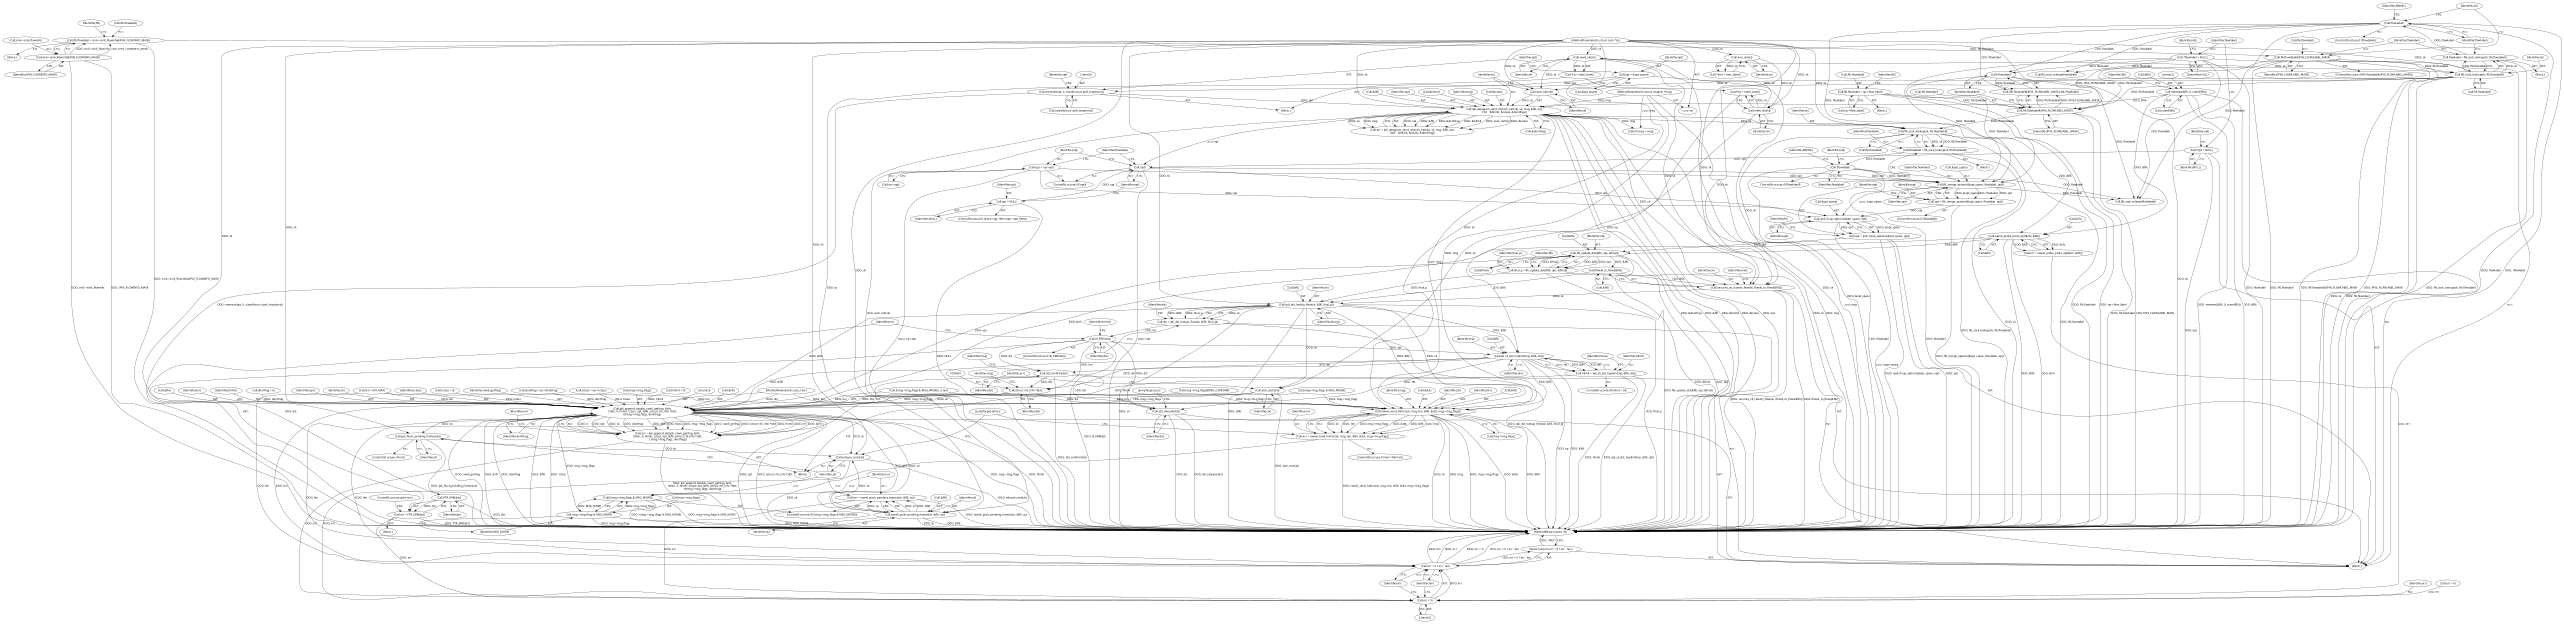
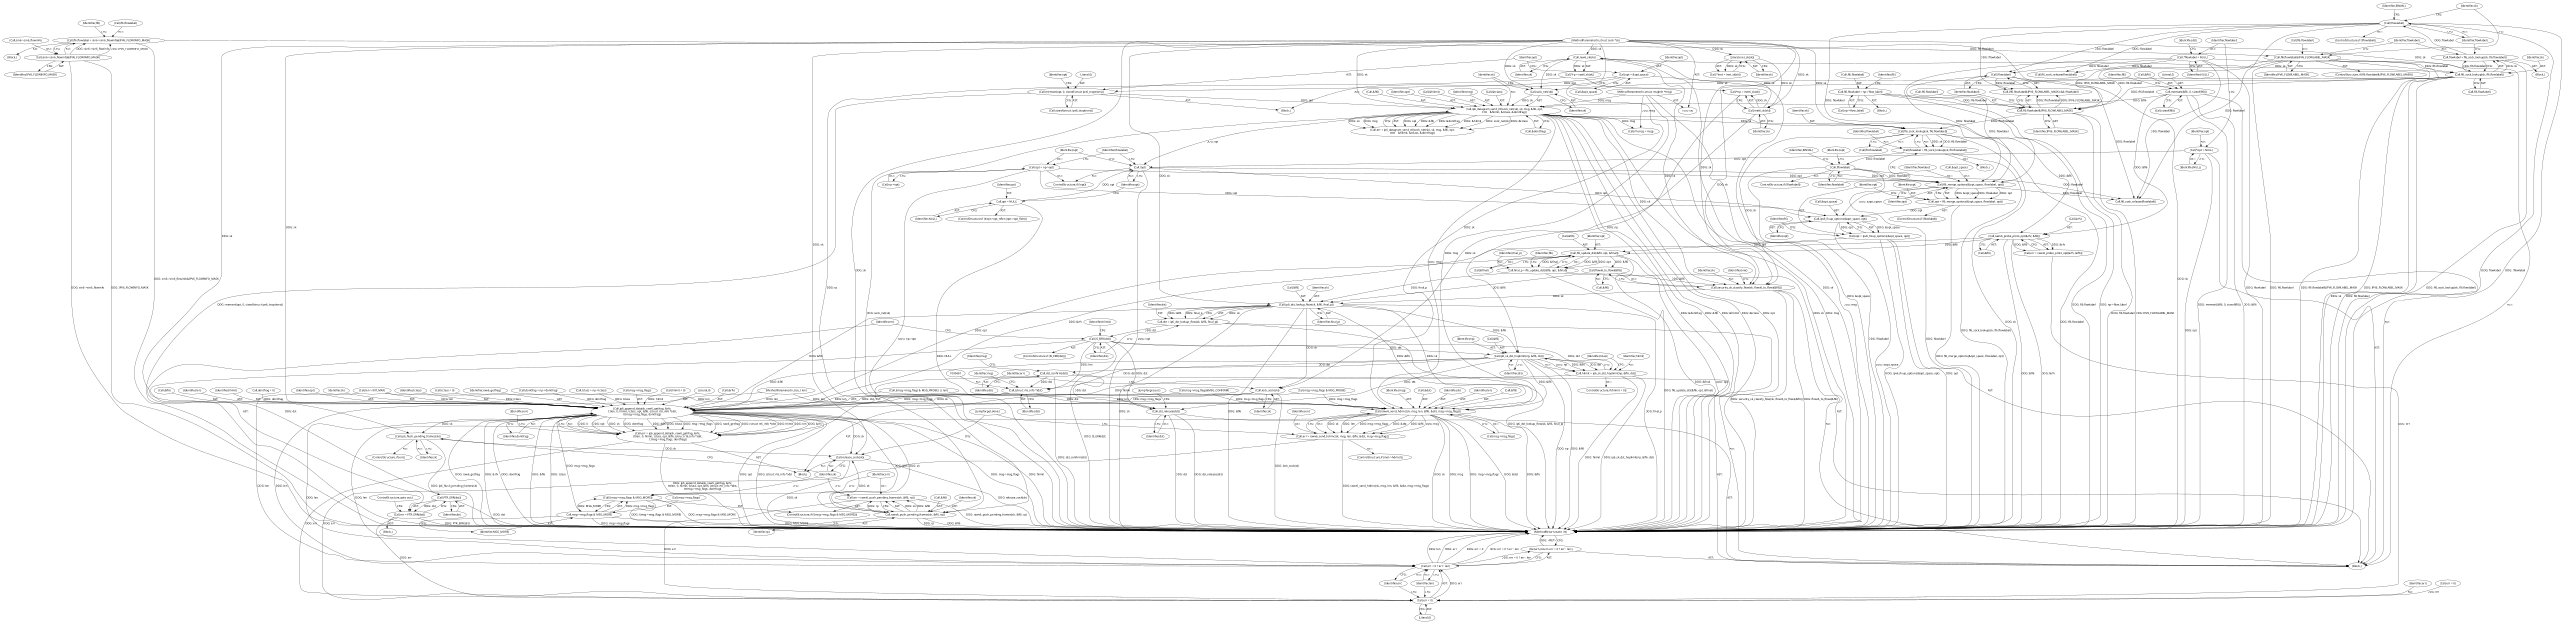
node "(Call,inet_sk(sk))": label "(Call,inet_sk(sk))" -> "(Literal,inet_sk(sk))"
edge "(Call,IS_ERR(dst))" -> "(Call,dst_confirm(dst))": now "(Call,IS_ERR(dst))" -> "(Call,hlimit = ip6_sk_dst_hoplimit(np, &fl6, dst))"
